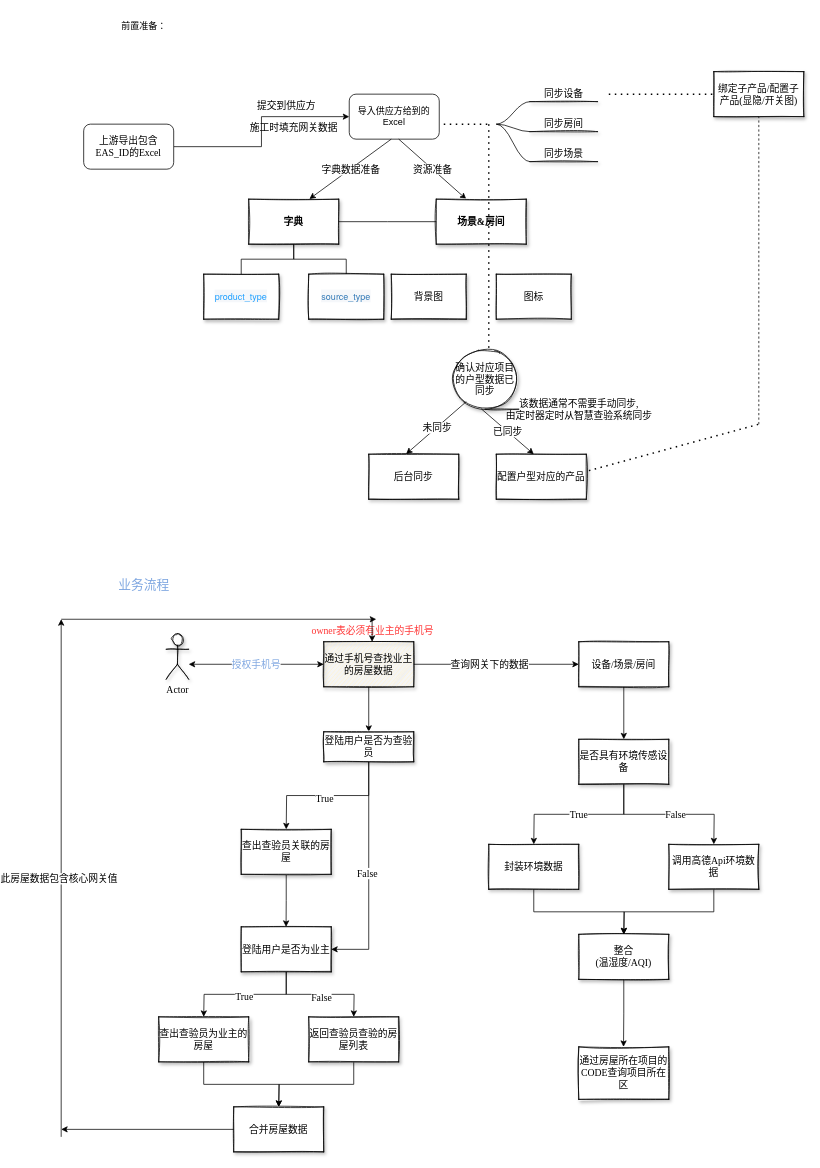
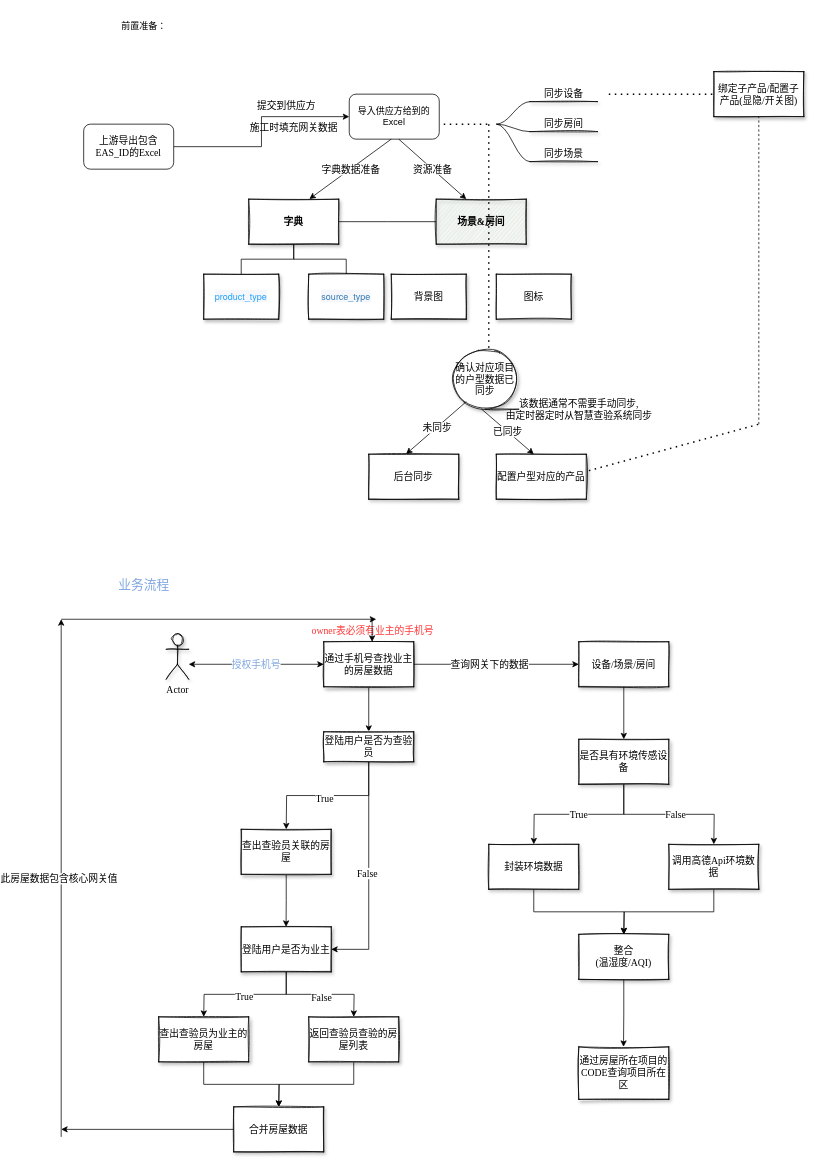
node "场景&房间": fillcolor #ffffff -> #d5e8d4
node "通过手机号查找业主的房屋数据": fillcolor #fff2cc -> #ffffff
